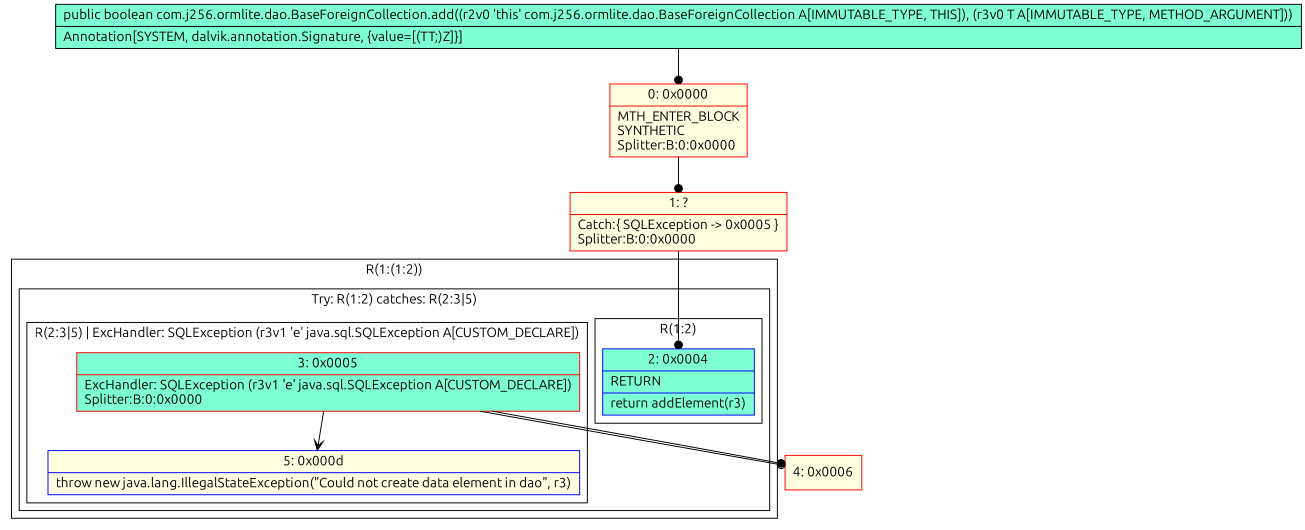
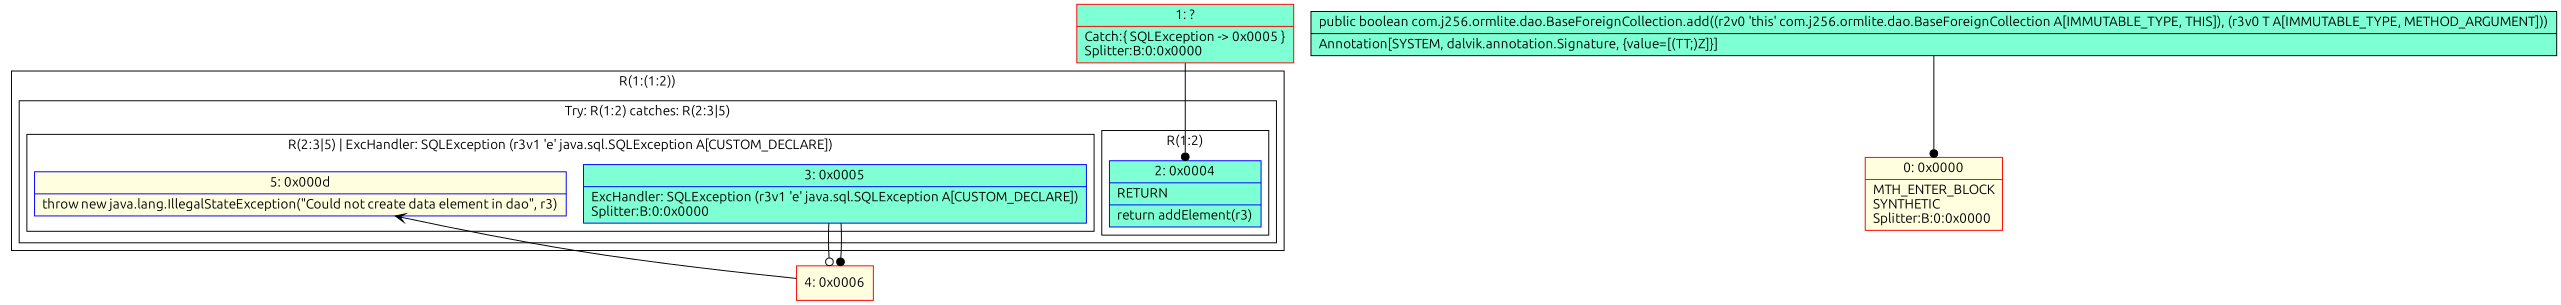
edge "0: 0x0000" -> "1: ?": removed
node "1: ?": fillcolor lightyellow -> aquamarine
node "3: 0x0005": color red -> blue
edge "3: 0x0005" -> "5: 0x000d": now "4: 0x0006" -> "5: 0x000d"
